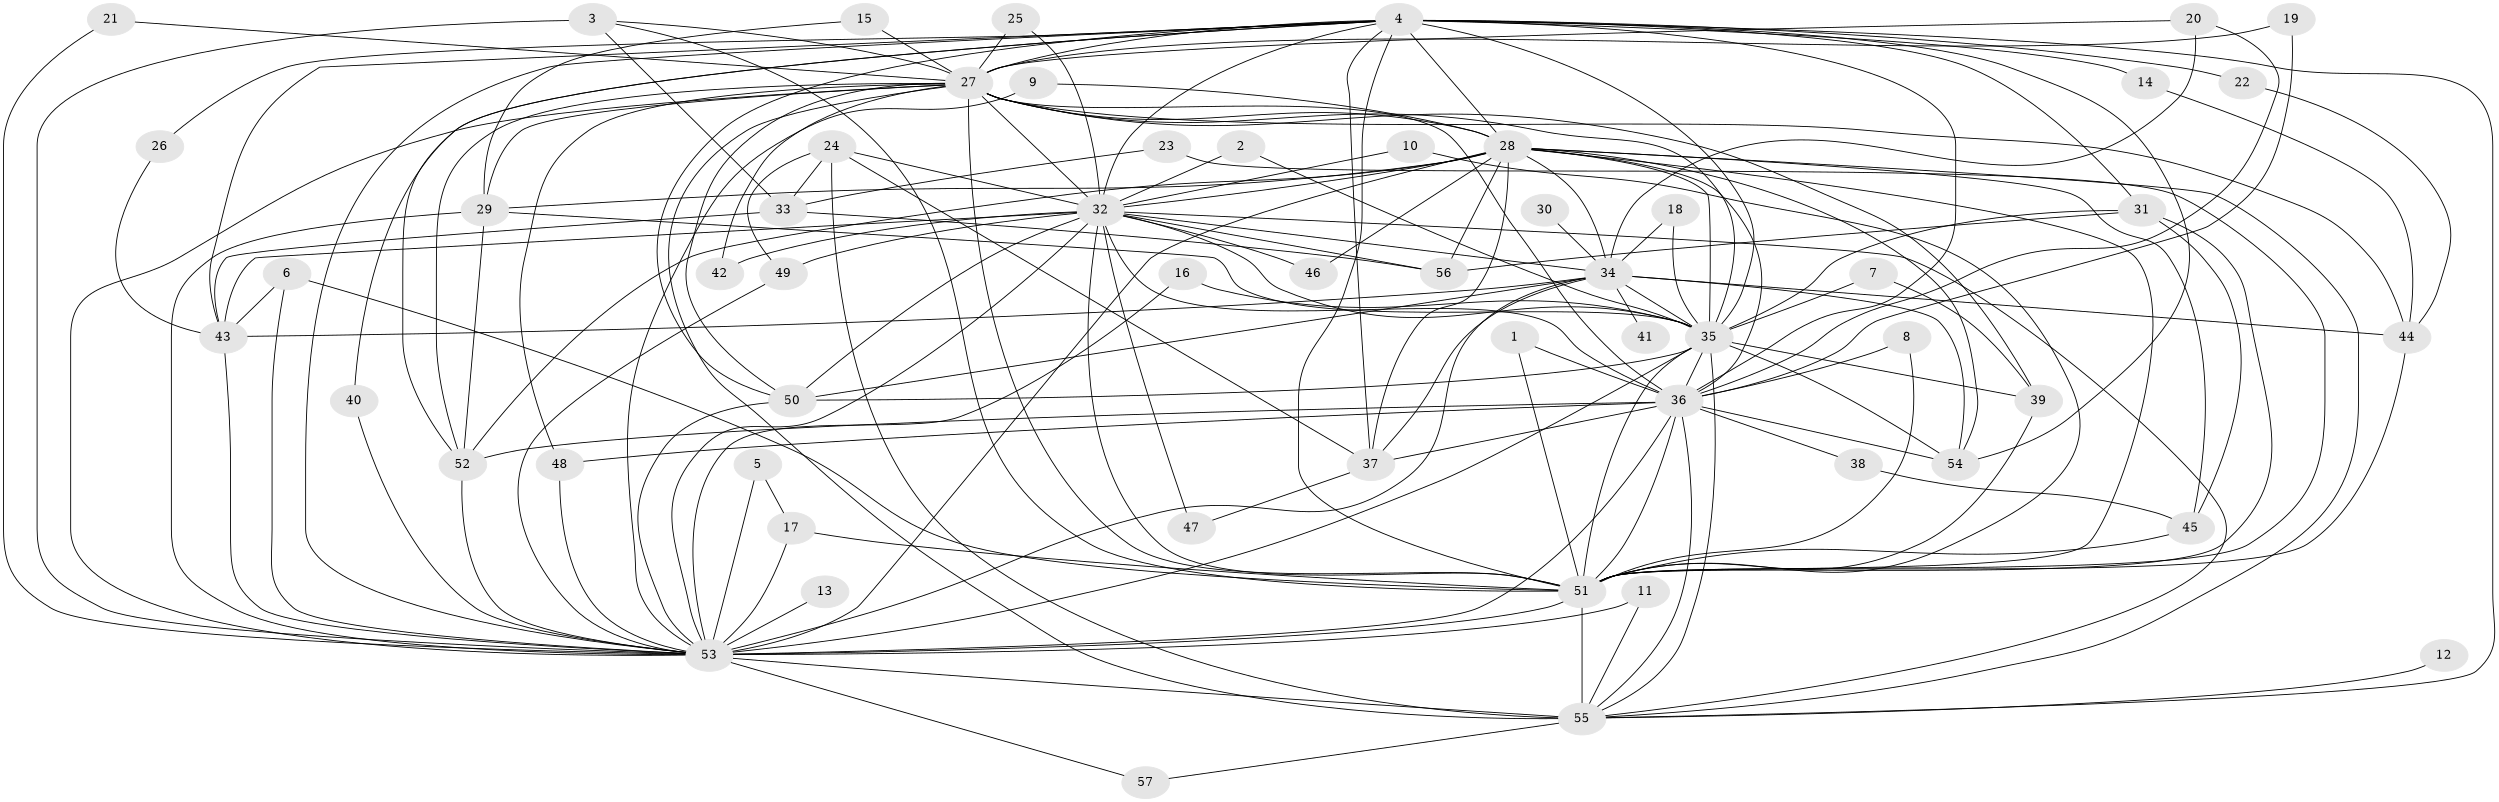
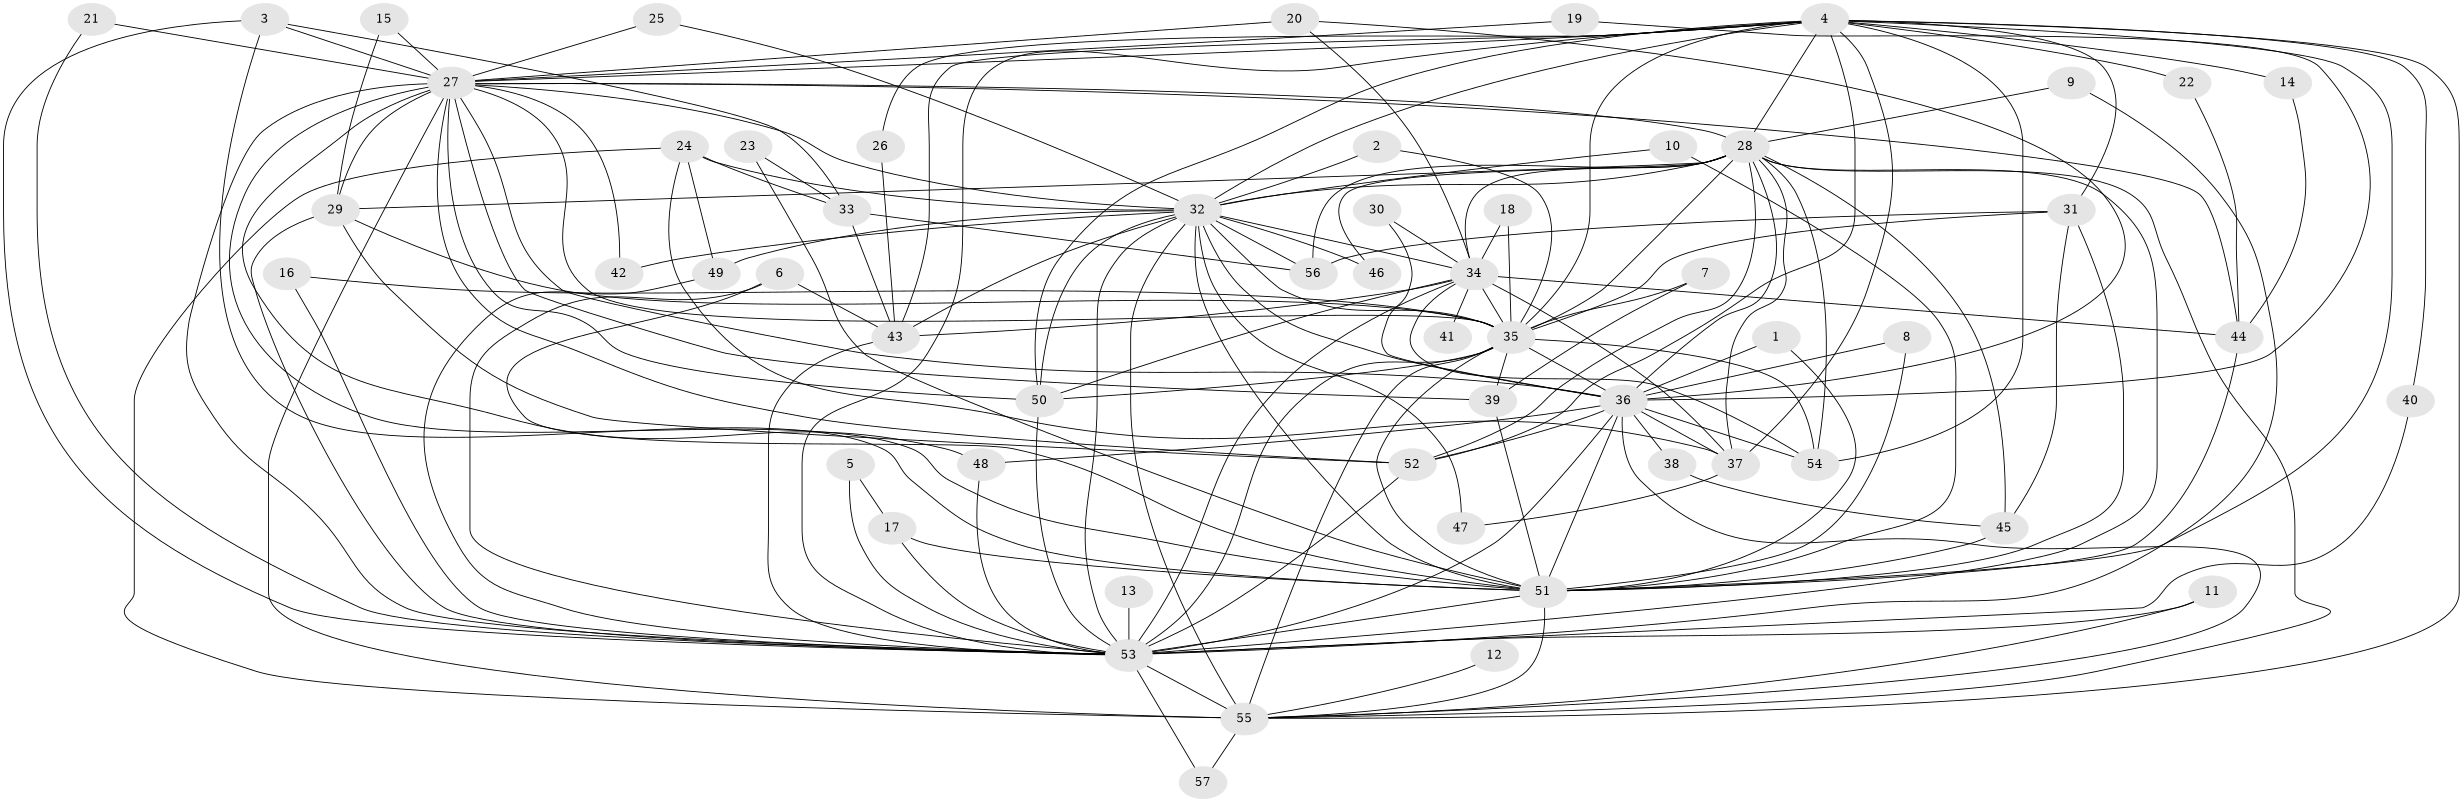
edge "4" -- "36": now "30" -- "36"
edge "28" -- "51": removed
